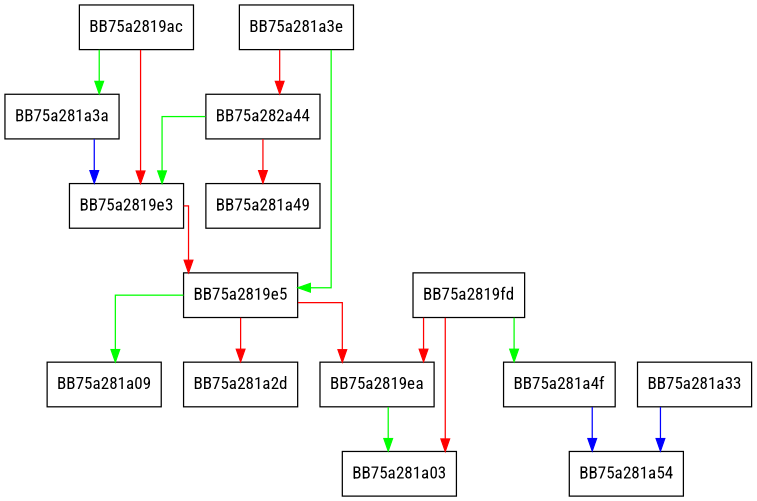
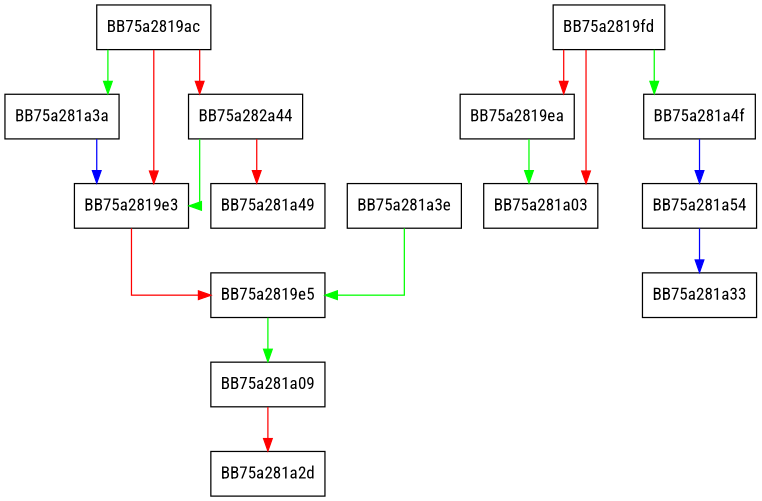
edge "BB75a281a3e" -> "BB75a282a44": now "BB75a2819ac" -> "BB75a282a44"
edge "BB75a2819e5" -> "BB75a2819ea": removed
edge "BB75a2819e5" -> "BB75a281a2d": now "BB75a281a09" -> "BB75a281a2d"
edge "BB75a281a33" -> "BB75a281a54": reversed
